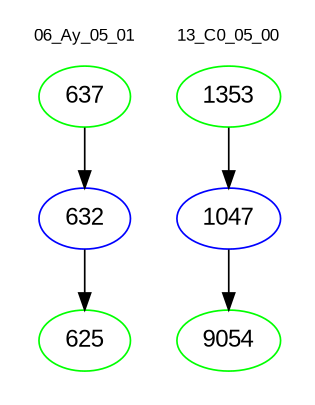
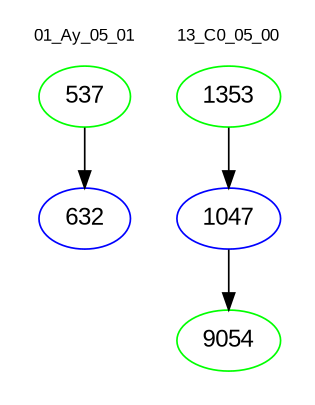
cluster "06_Ay_05_01": label "06_Ay_05_01" -> "01_Ay_05_01"
node "637": label "637" -> "537"
node "625": removed
